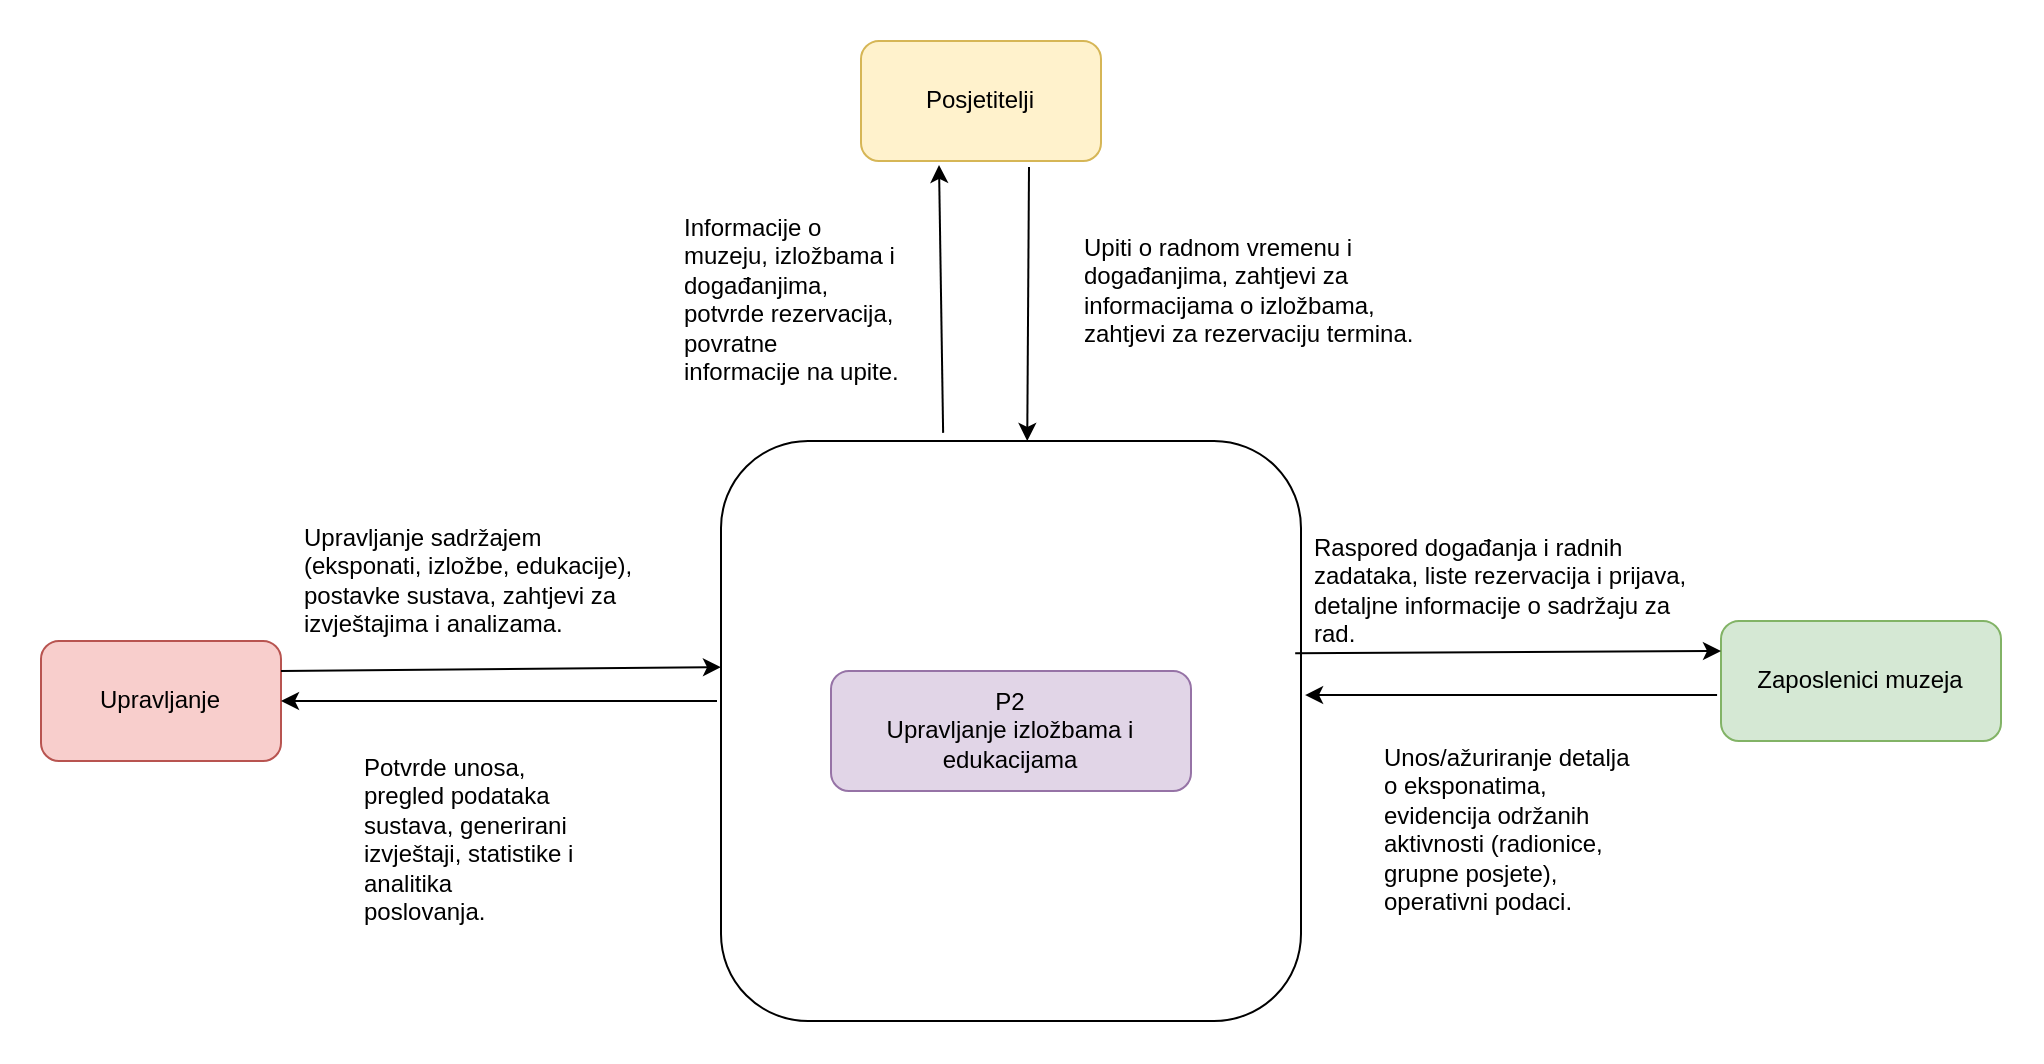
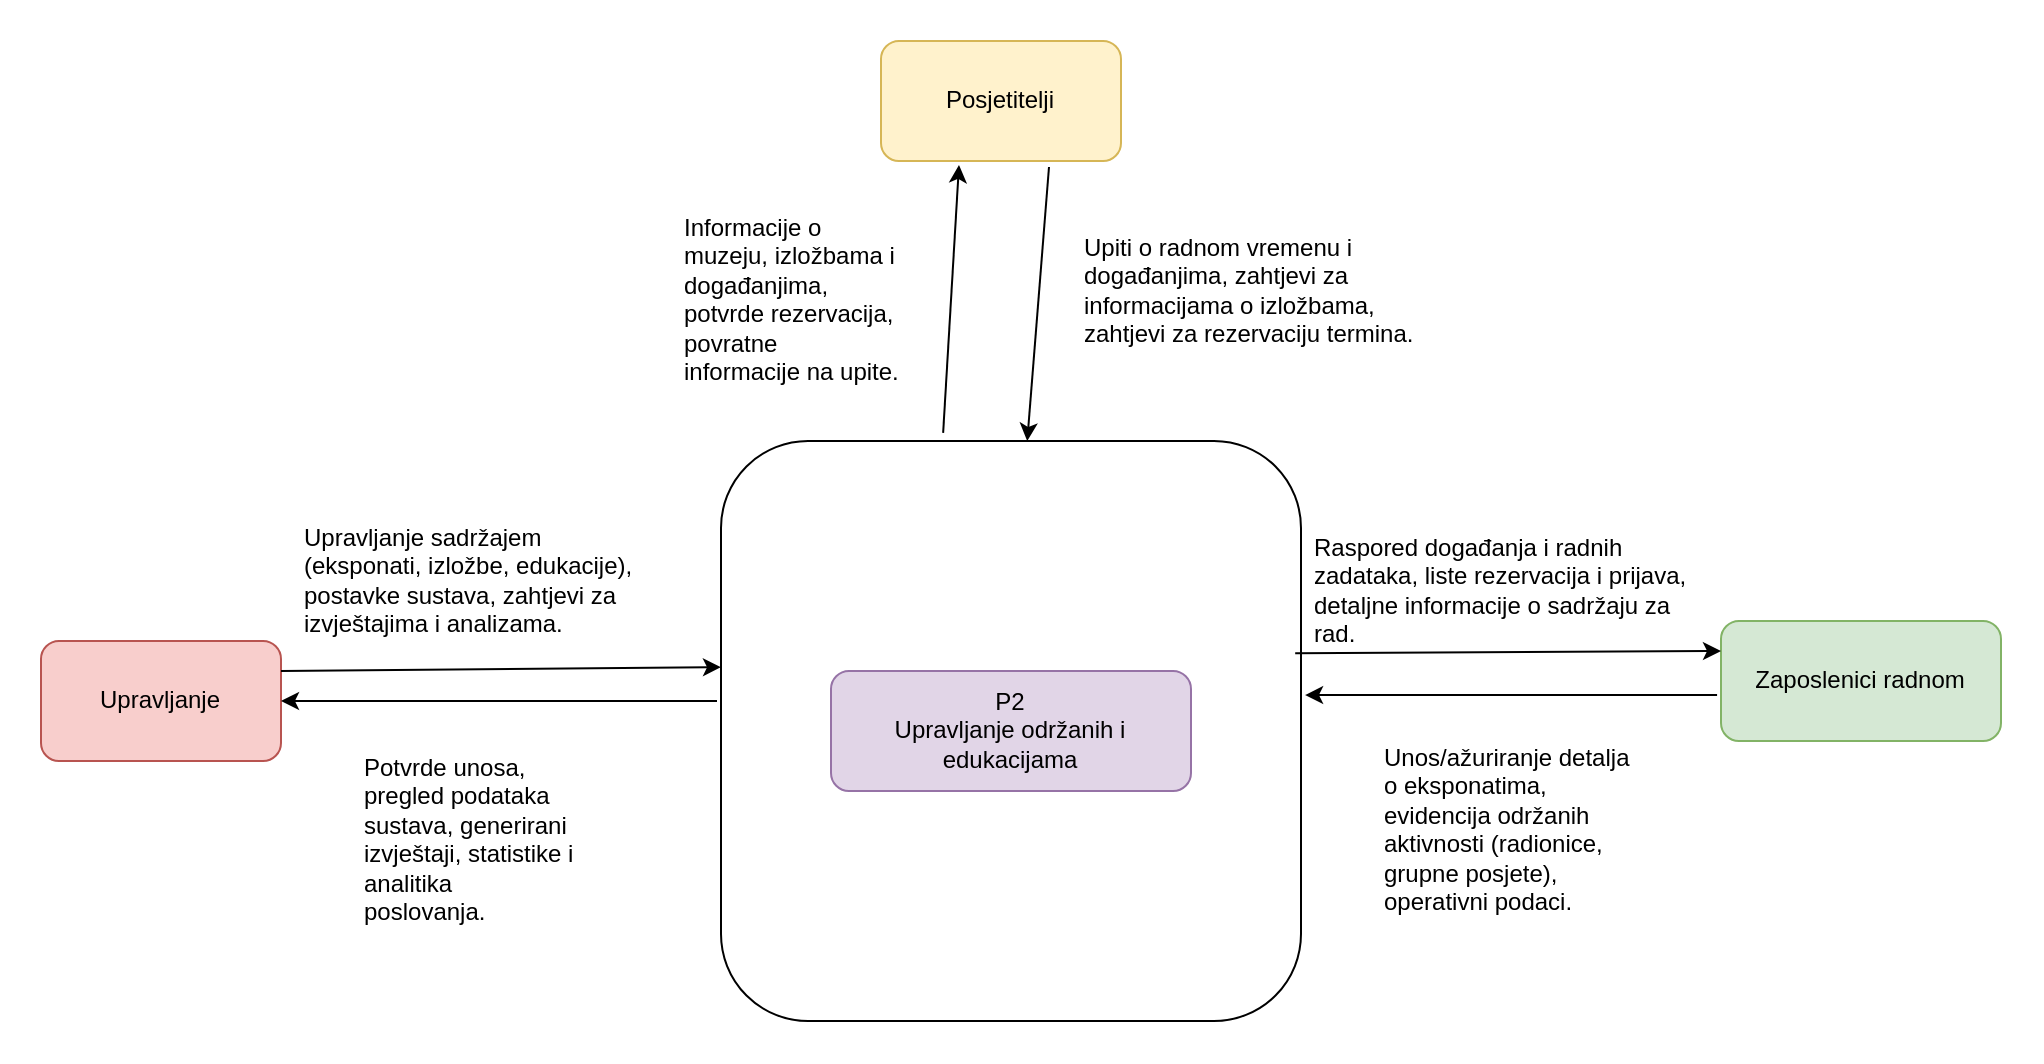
node "Posjetitelji": moved (981, 101) -> (1001, 101)
node "Zaposlenici muzeja": label "Zaposlenici muzeja" -> "Zaposlenici radnom"
node "P2 Upravljanje izložbama i edukacijama": label "P2 Upravljanje izložbama i edukacijama" -> "P2 Upravljanje održanih i edukacijama"
